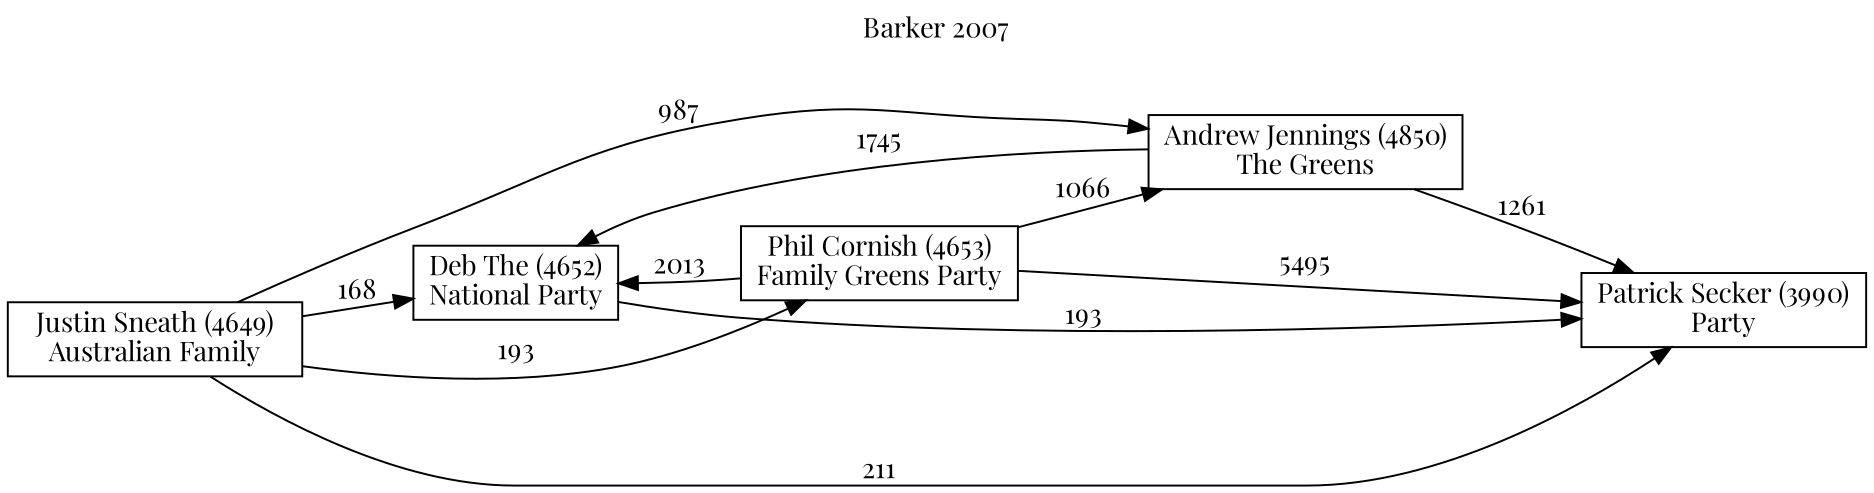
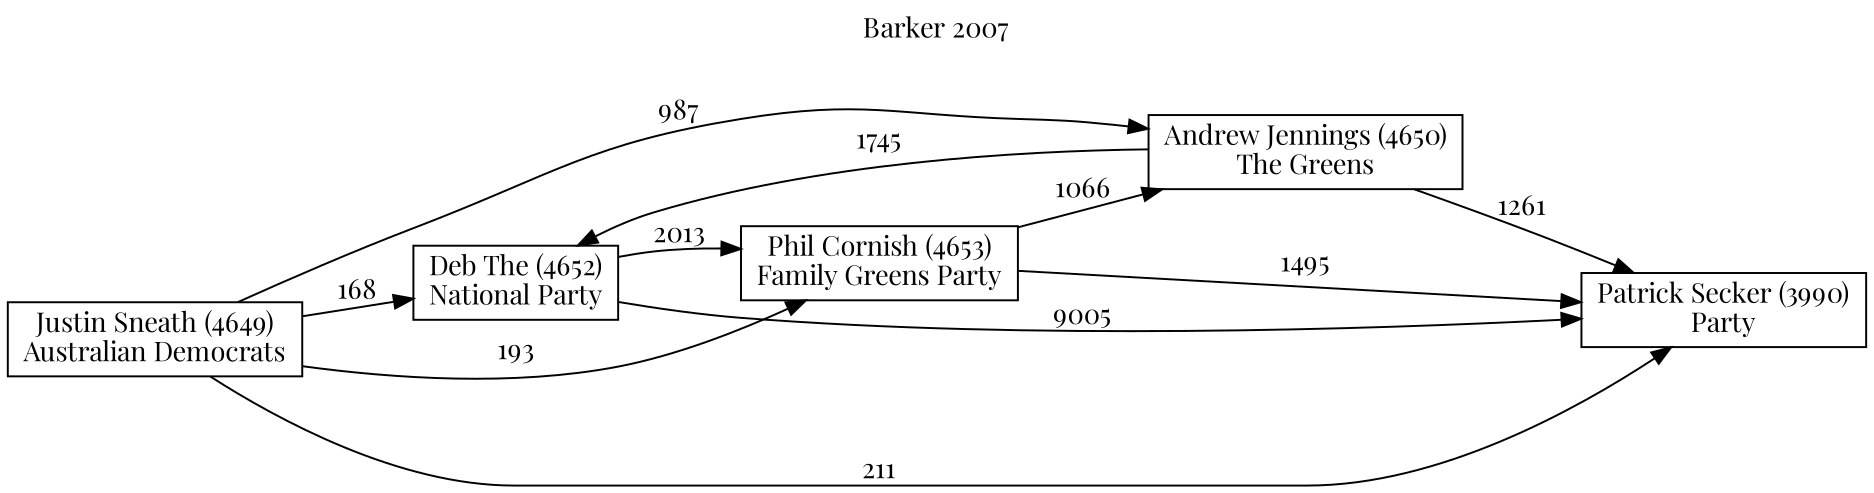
node "Andrew Jennings (4850) The Greens": label "Andrew Jennings (4850) The Greens" -> "Andrew Jennings (4650) The Greens"
edge "Phil Cornish (4653) Family Greens Party" -> "Patrick Secker (3990) Party": label "5495" -> "1495"
edge "Phil Cornish (4653) Family Greens Party" -> "Deb The (4652) National Party": reversed
edge "Deb The (4652) National Party" -> "Patrick Secker (3990) Party": label "193" -> "9005"
node "Justin Sneath (4649) Australian Family": label "Justin Sneath (4649) Australian Family" -> "Justin Sneath (4649) Australian Democrats"
